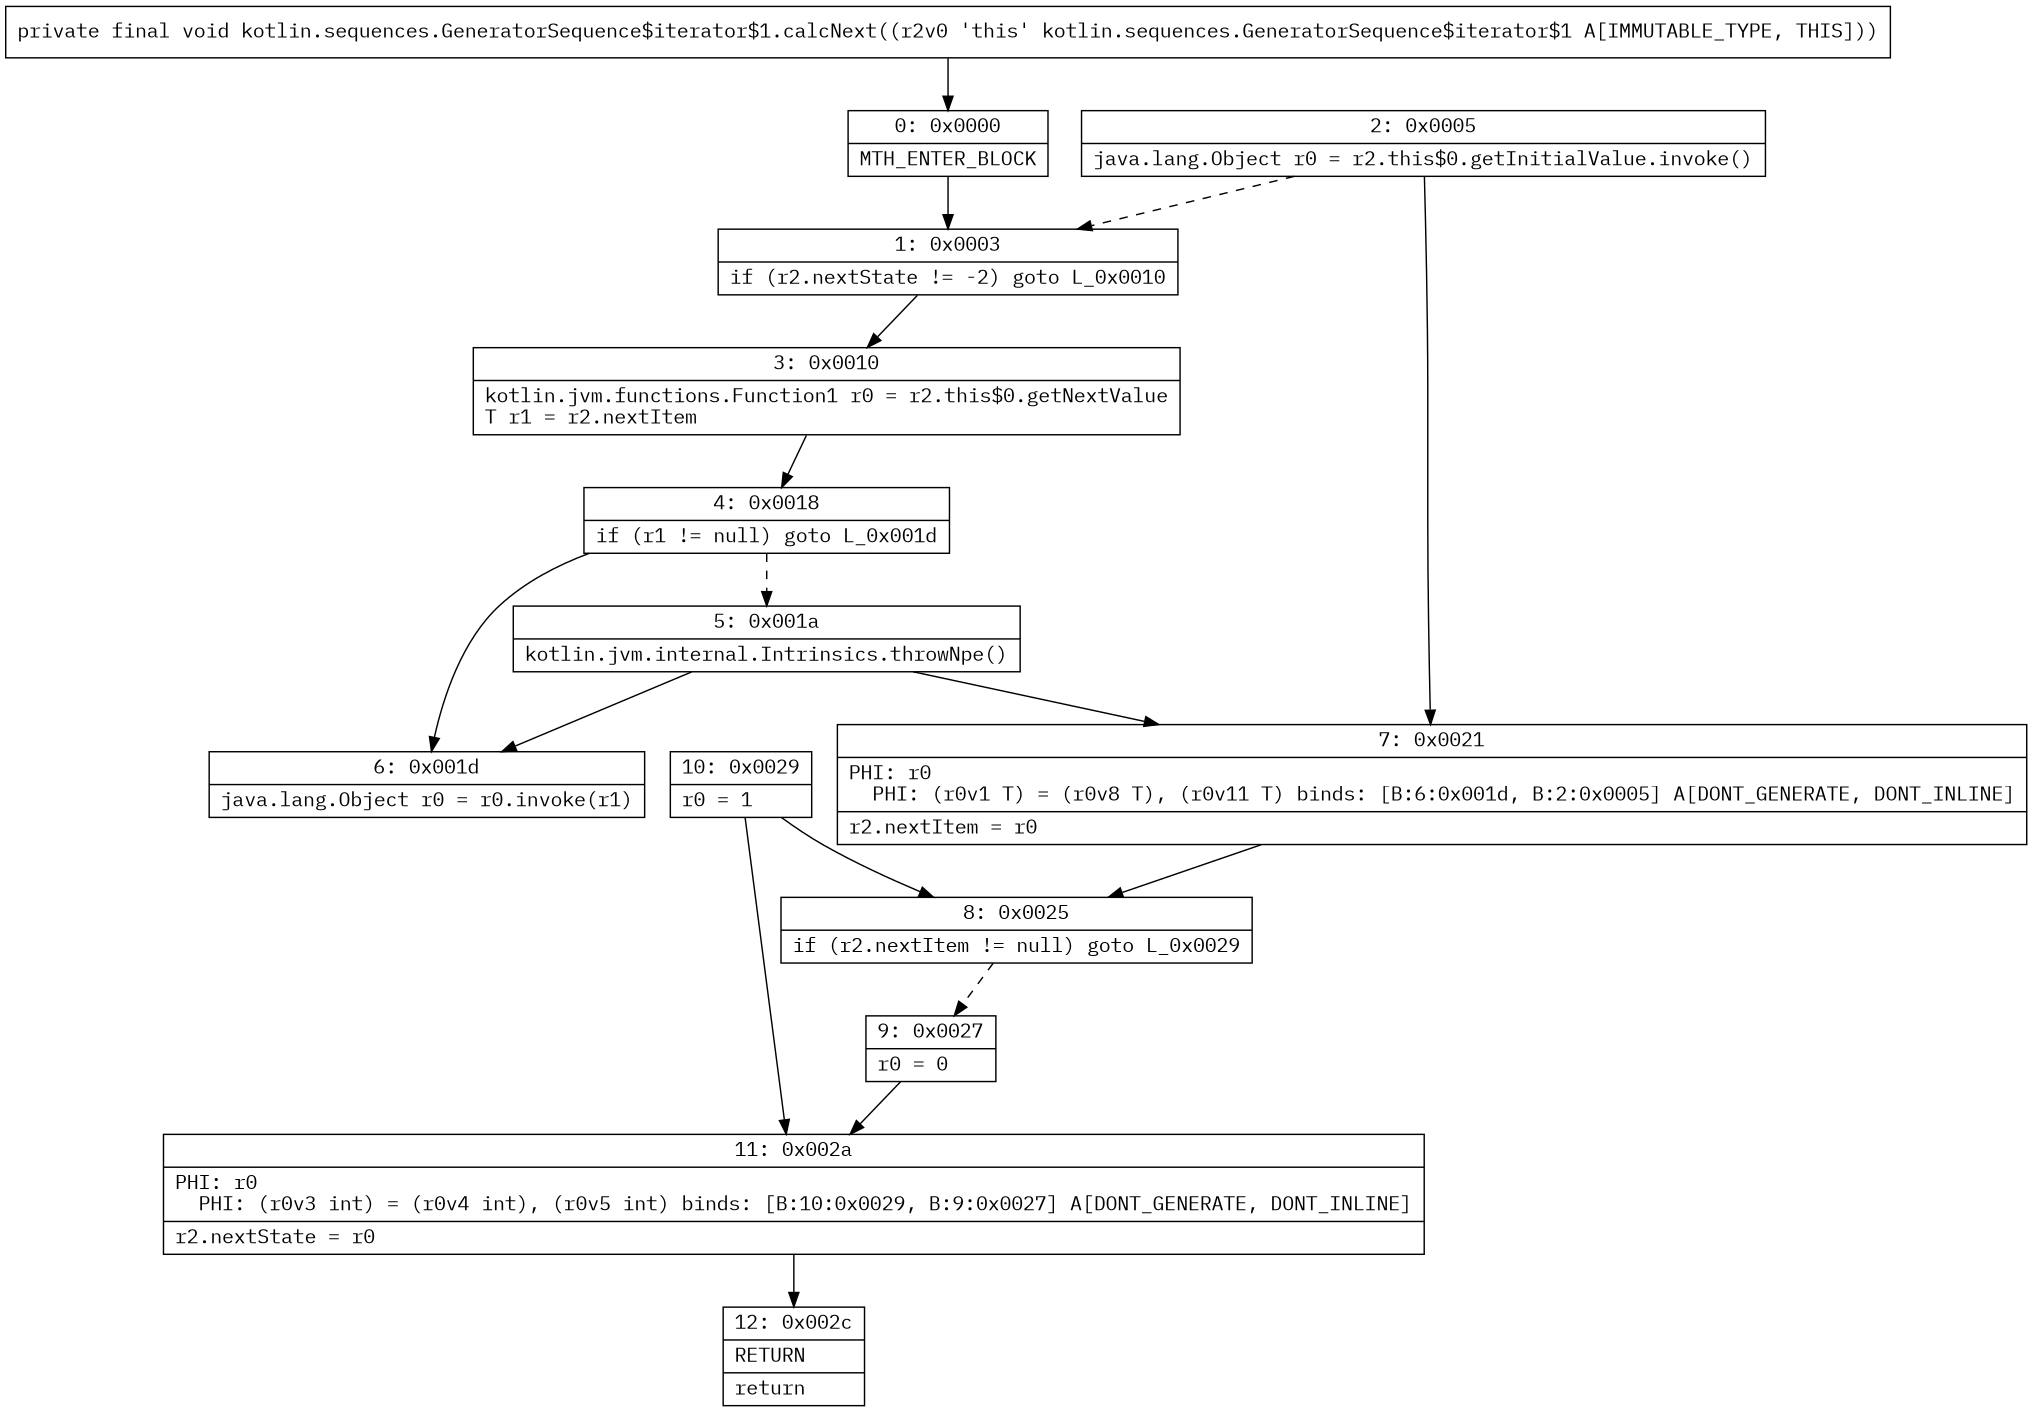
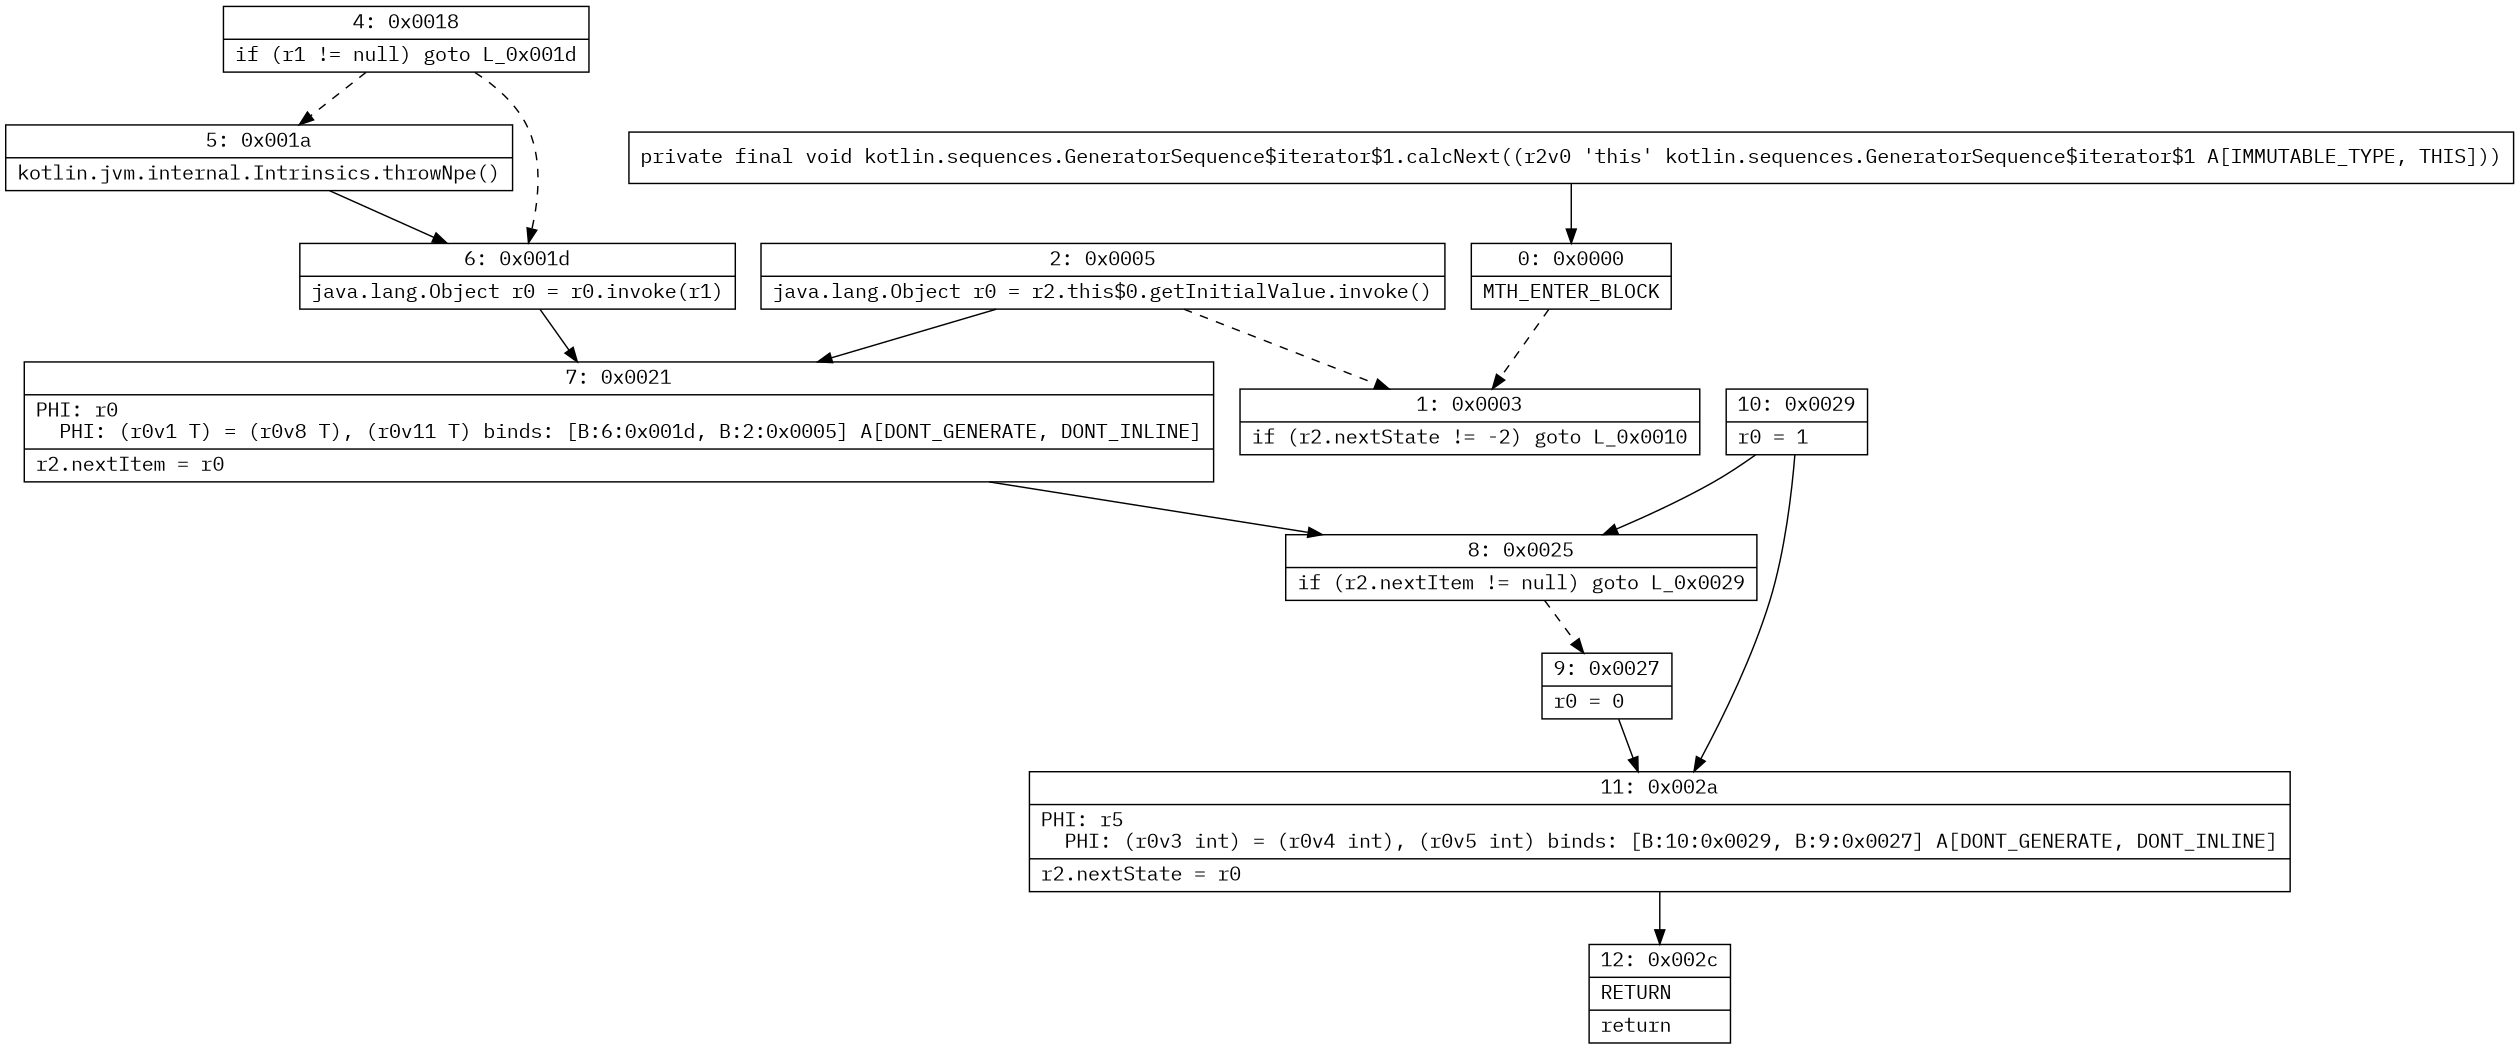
edge "0: 0x0000" -> "1: 0x0003": style solid -> dashed
node "3: 0x0010": removed
edge "4: 0x0018" -> "6: 0x001d": style solid -> dashed
edge "5: 0x001a" -> "7: 0x0021": now "6: 0x001d" -> "7: 0x0021"
node "11: 0x002a": text "PHI: r0" -> "PHI: r5"
